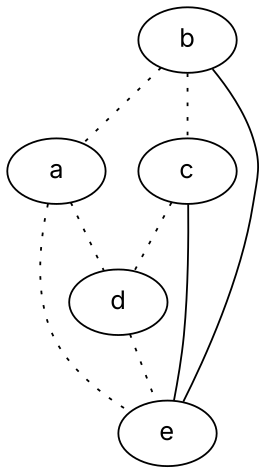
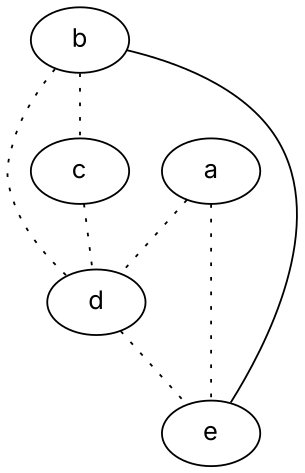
edge "b" -- "a": now "b" -- "d"
edge "c" -- "e": removed
